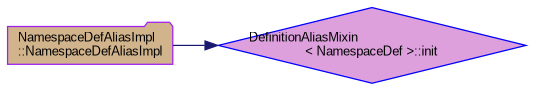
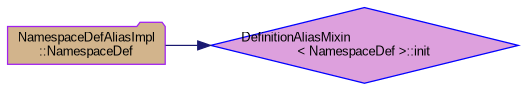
node "NamespaceDefAliasImpl ::NamespaceDefAliasImpl": label "NamespaceDefAliasImpl ::NamespaceDefAliasImpl" -> "NamespaceDefAliasImpl ::NamespaceDef"
